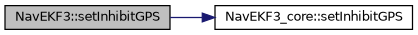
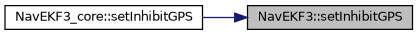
edge "NavEKF3::setInhibitGPS" -> "NavEKF3_core::setInhibitGPS": reversed
